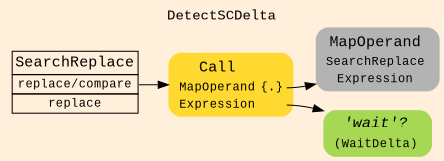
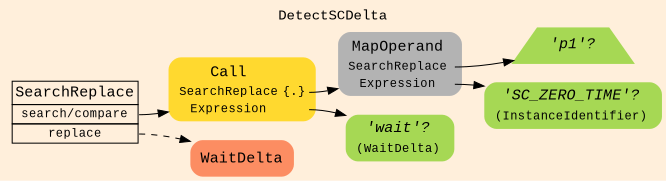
node "'p1'?": added
node "SearchReplace": text "replace/compare" -> "search/compare"
node "Call": text "MapOperand" -> "SearchReplace"
node "'SC_ZERO_TIME'?": added
node "WaitDelta": added
